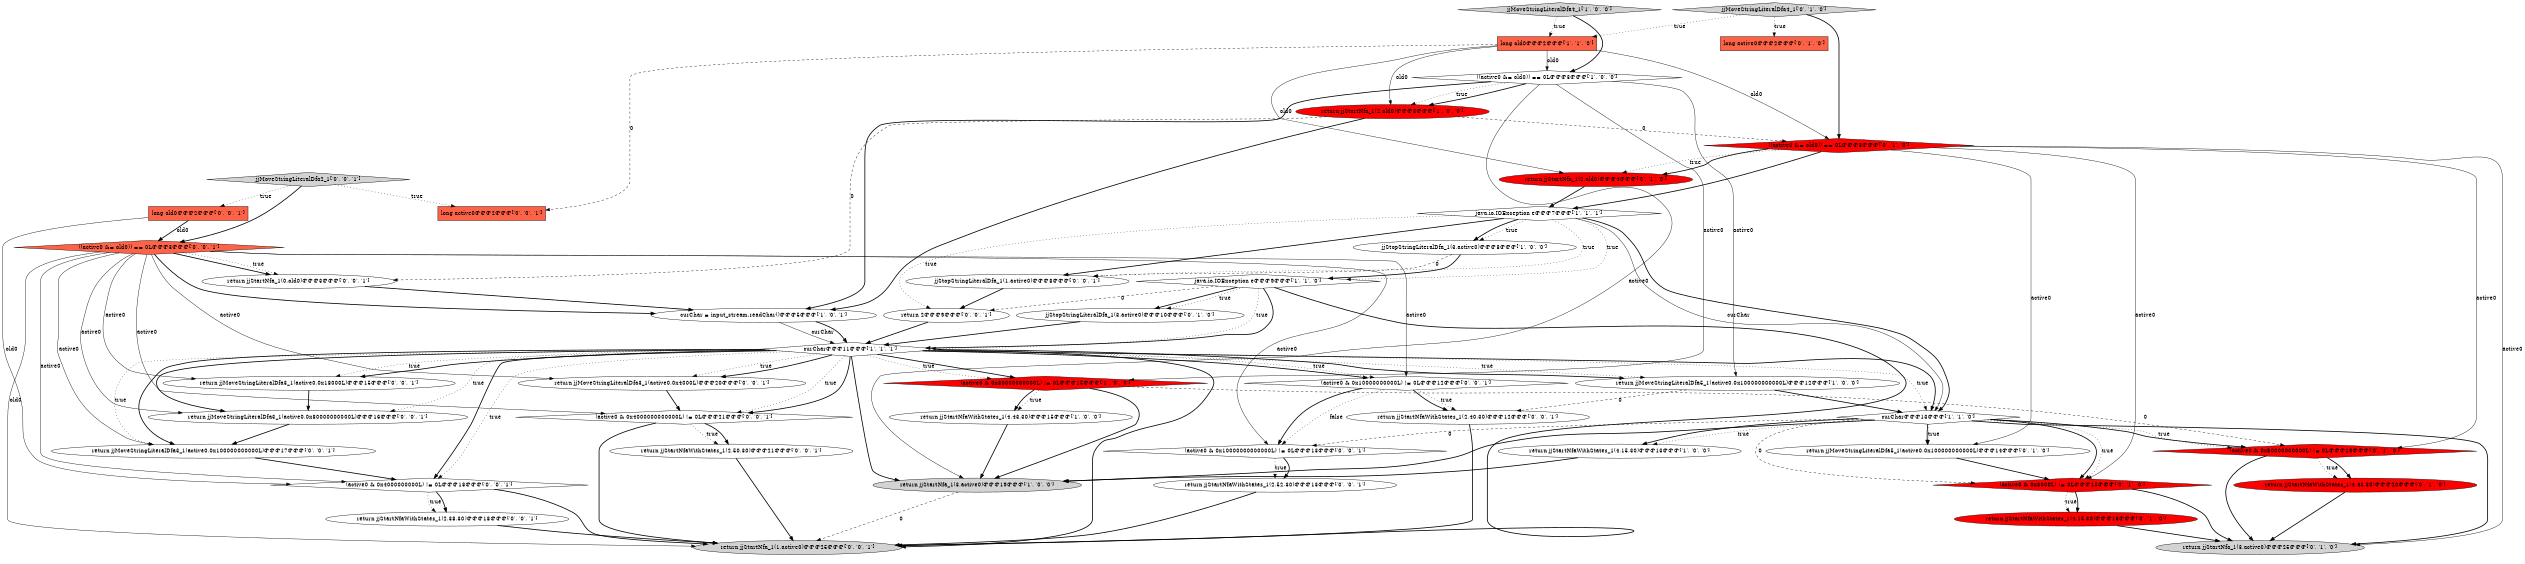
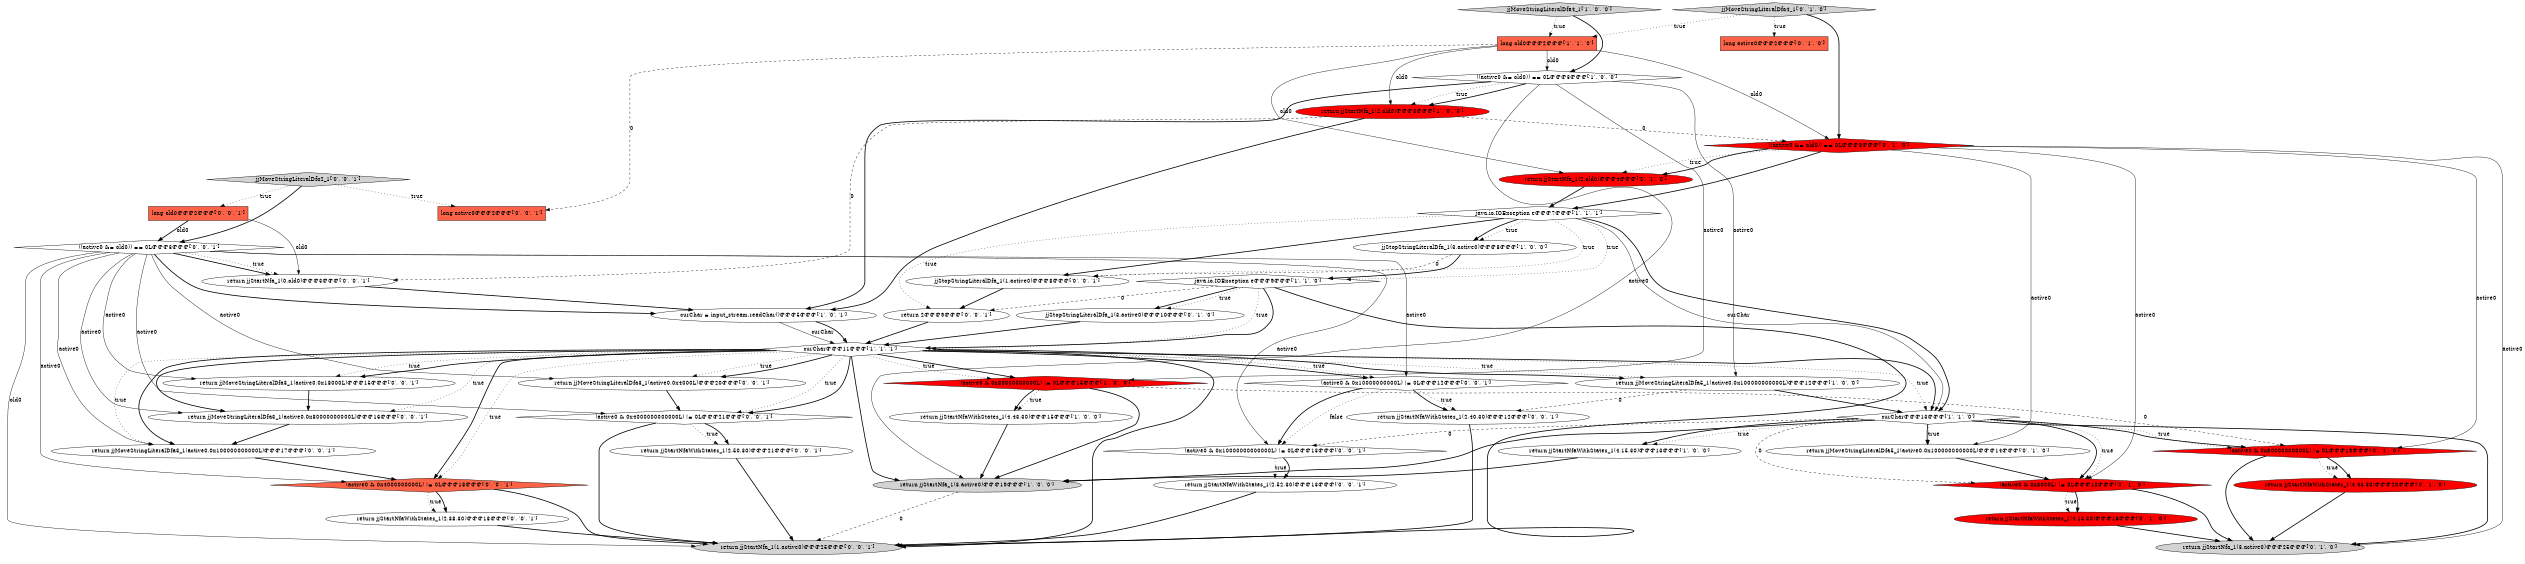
node "((active0 &= old0)) == 0L@@@3@@@['0', '0', '1']": fillcolor tomato -> white
edge "long old0@@@2@@@['0', '0', '1']" -> "(active0 & 0x4000000000L) != 0L@@@18@@@['0', '0', '1']": now "long old0@@@2@@@['0', '0', '1']" -> "return jjStartNfa_1(0,old0)@@@3@@@['0', '0', '1']"
node "(active0 & 0x4000000000L) != 0L@@@18@@@['0', '0', '1']": fillcolor white -> tomato
